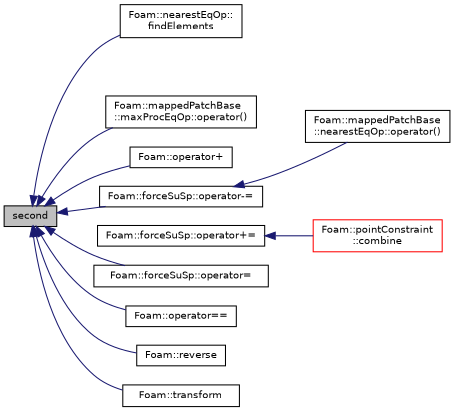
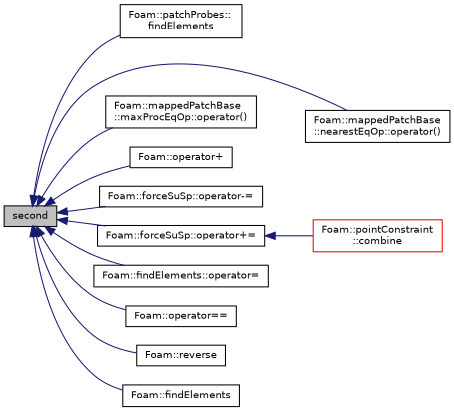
node "Foam::nearestEqOp:: findElements": label "Foam::nearestEqOp:: findElements" -> "Foam::patchProbes:: findElements"
edge "Foam::mappedPatchBase ::nearestEqOp::operator()" -> "Foam::forceSuSp::operator-=": now "Foam::mappedPatchBase ::nearestEqOp::operator()" -> "second"
edge "Foam::forceSuSp::operator+=" -> "second": added
node "Foam::forceSuSp::operator=": label "Foam::forceSuSp::operator=" -> "Foam::findElements::operator="
node "Foam::transform": label "Foam::transform" -> "Foam::findElements"
